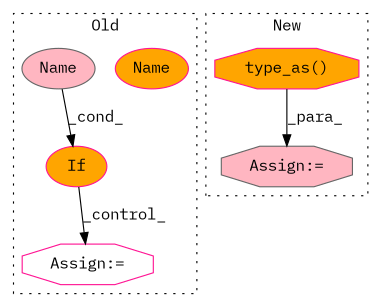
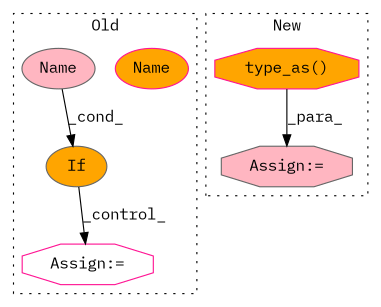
node "If": color deeppink -> gray40
